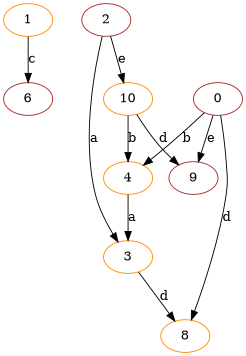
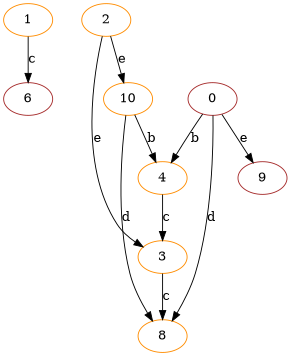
node "2": color brown -> darkorange
edge "10" -> "9": now "10" -> "8"
edge "2" -> "3": label "a" -> "e"
edge "4" -> "3": label "a" -> "c"
edge "3" -> "8": label "d" -> "c"
